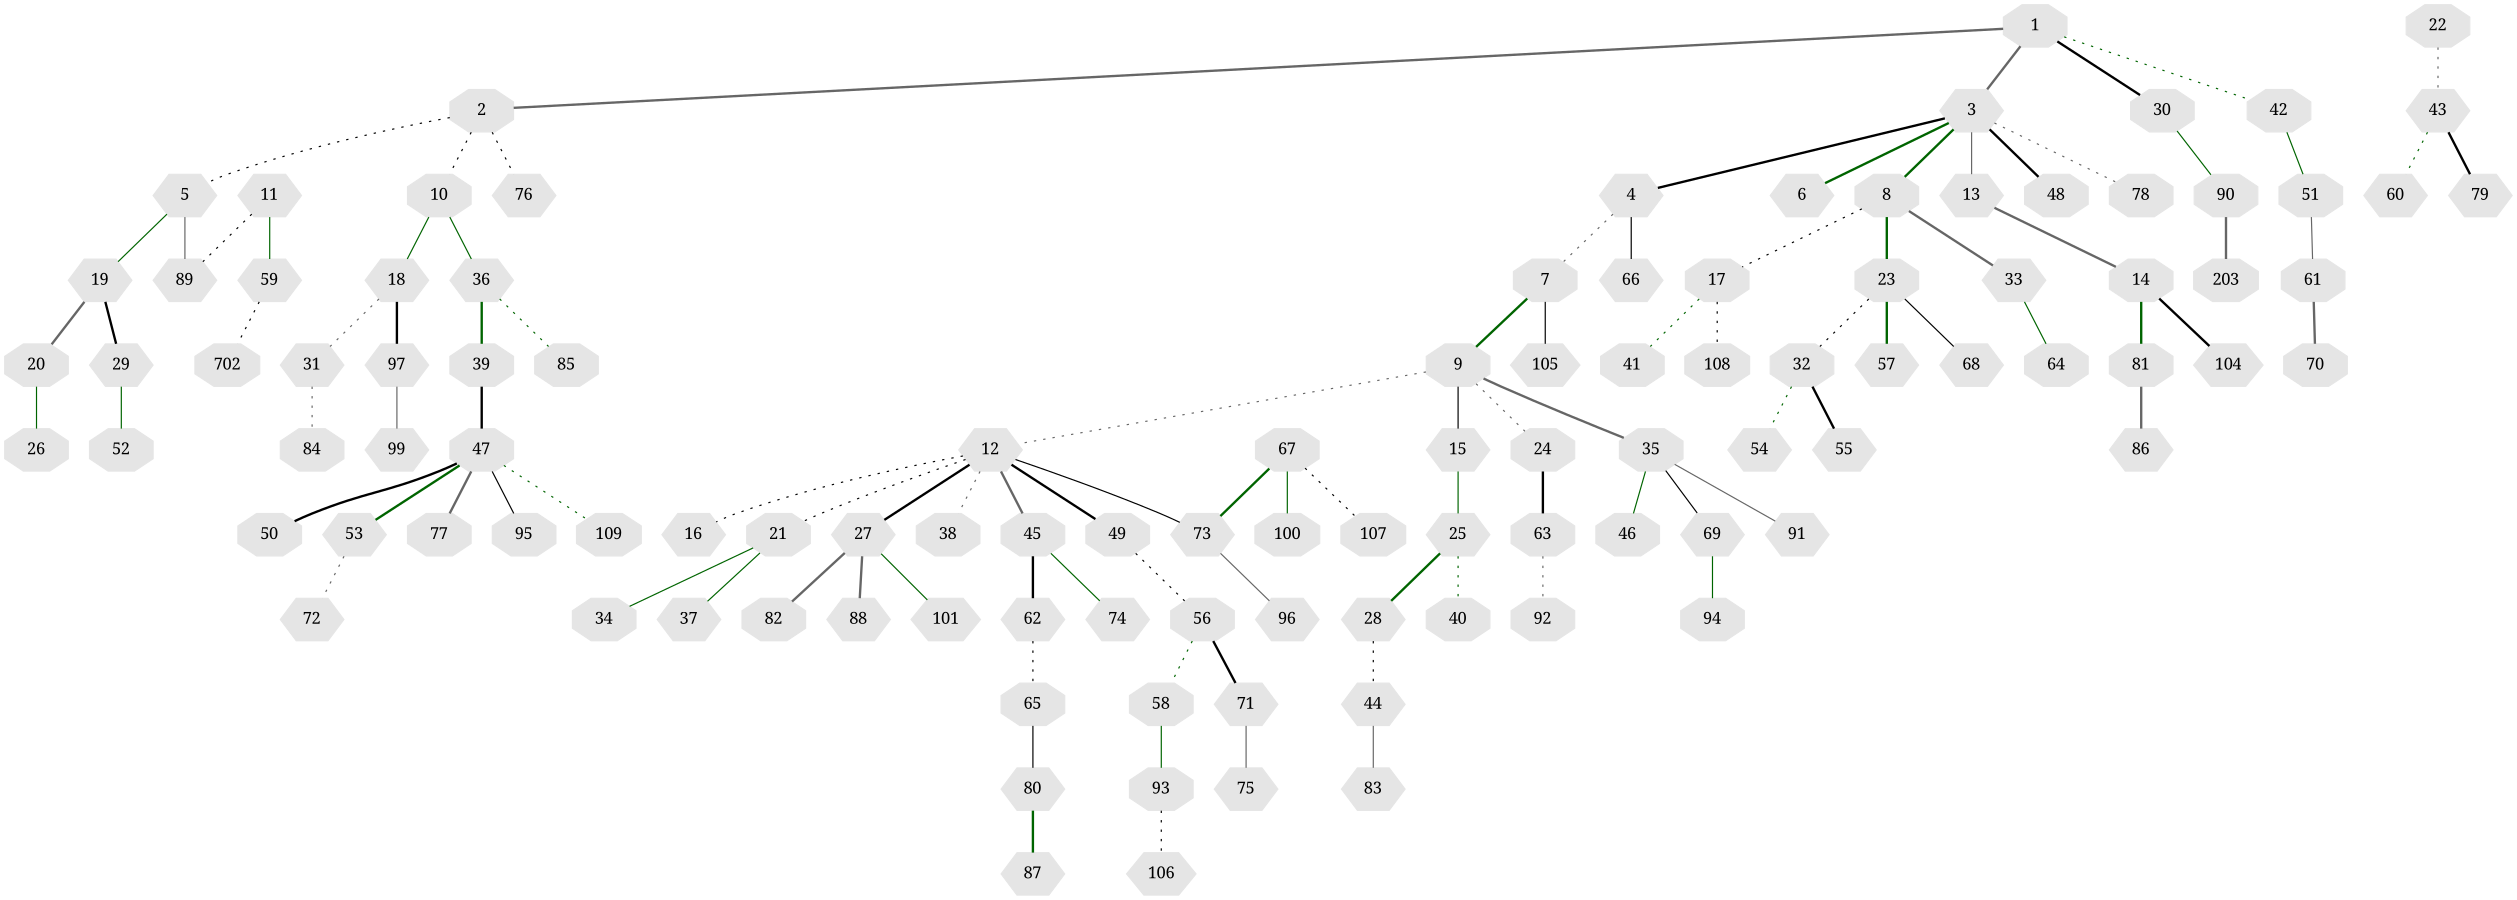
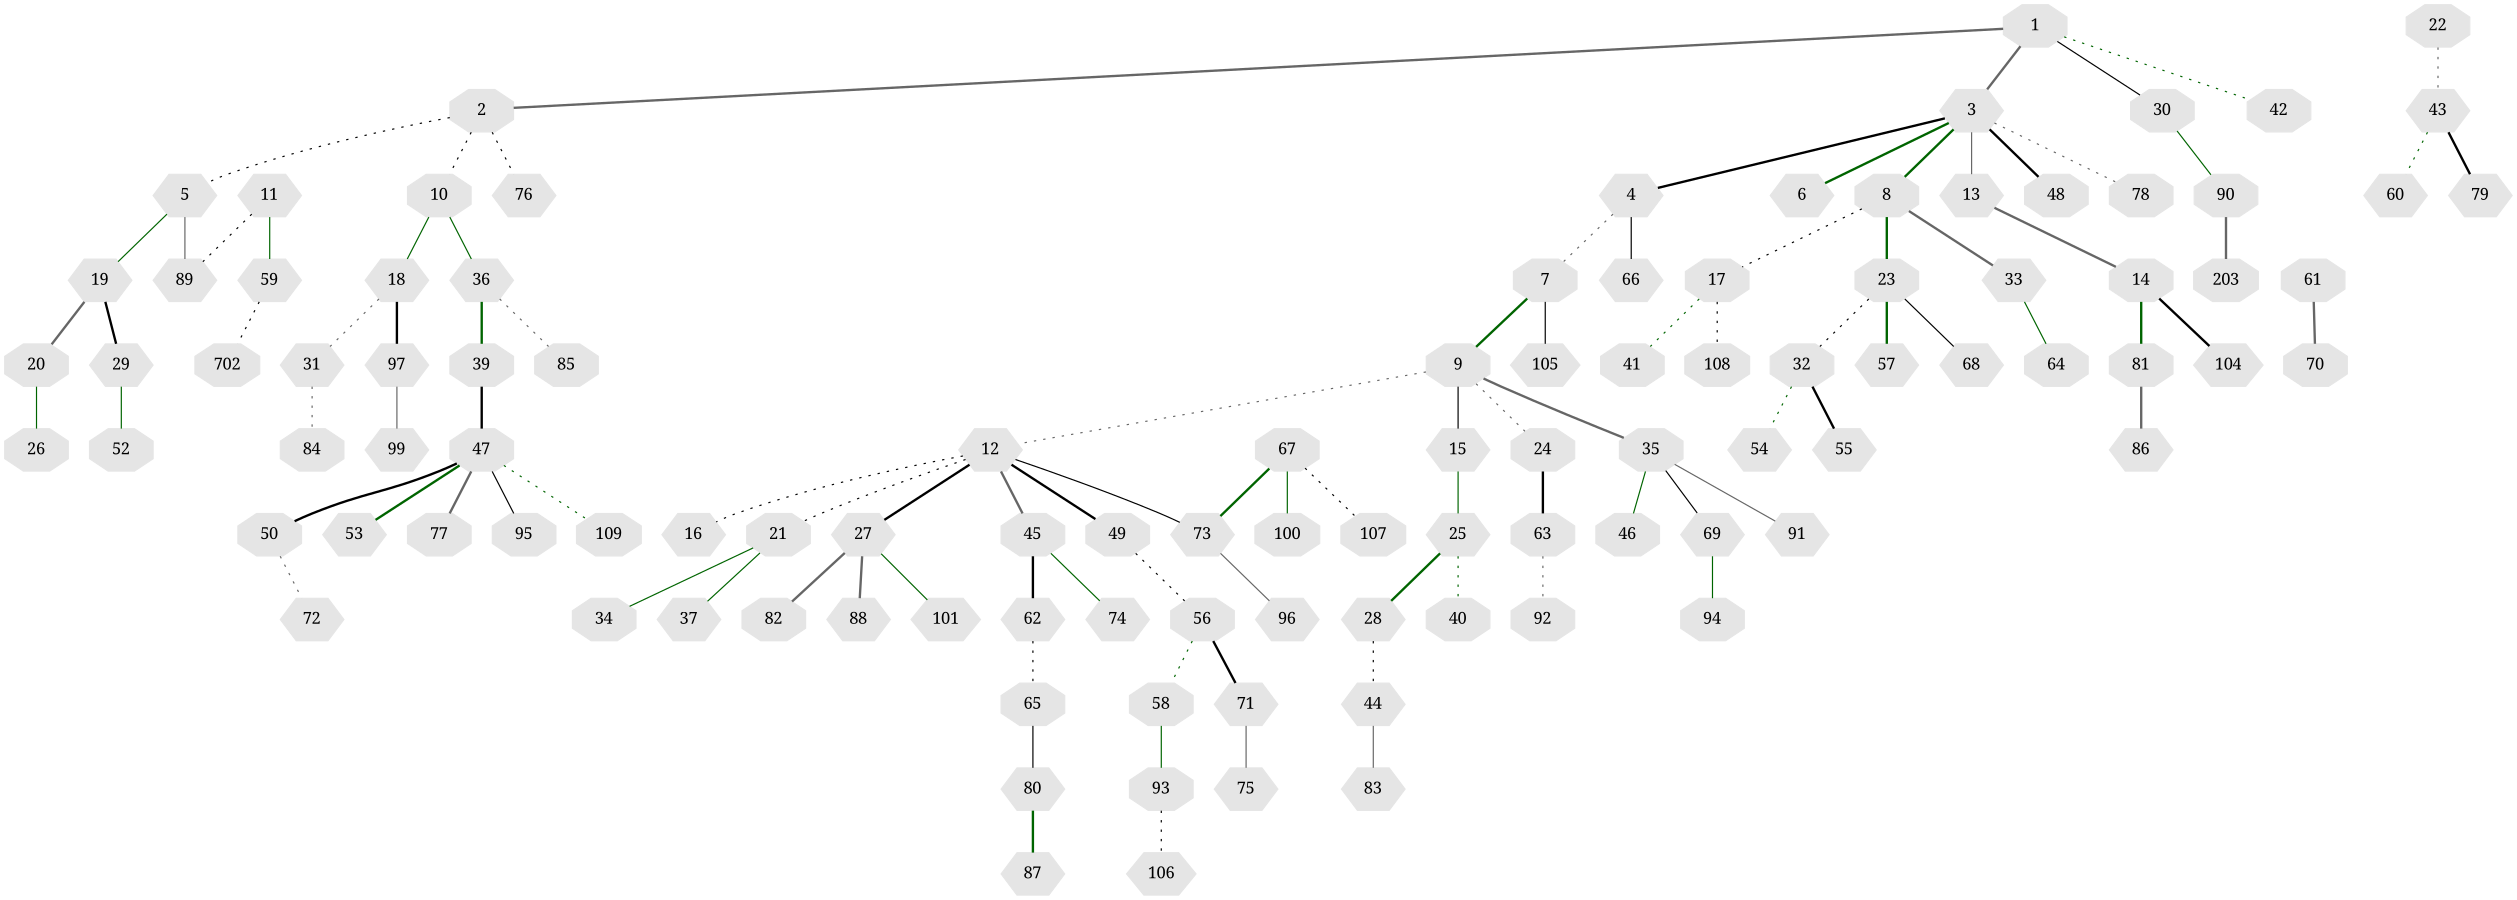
edge "1" -- "30": style bold -> solid
node "51": removed
edge "36" -- "85": color darkgreen -> gray40
node "38": removed
edge "53" -- "72": now "50" -- "72"
